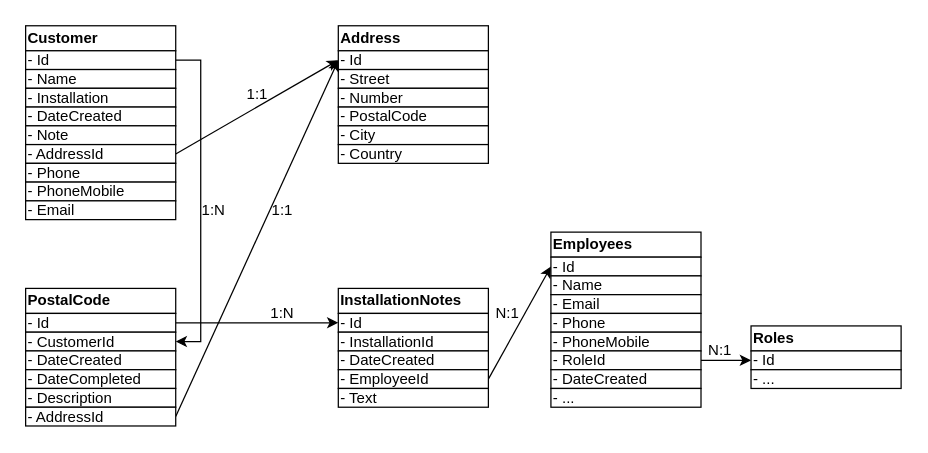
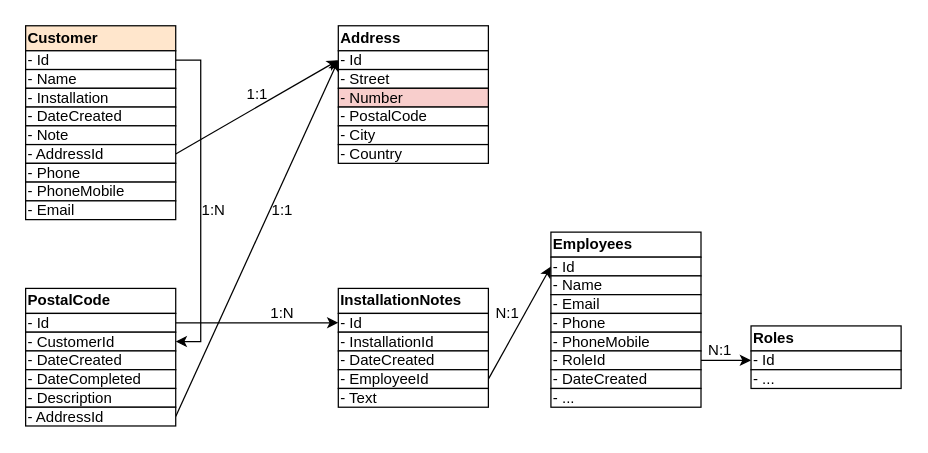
node "Customer": fillcolor #ffffff -> #ffe6cc
node "- Number": fillcolor #ffffff -> #f8cecc
